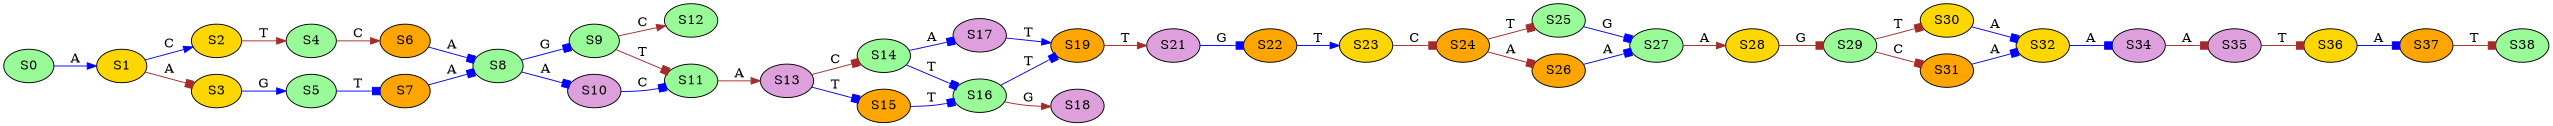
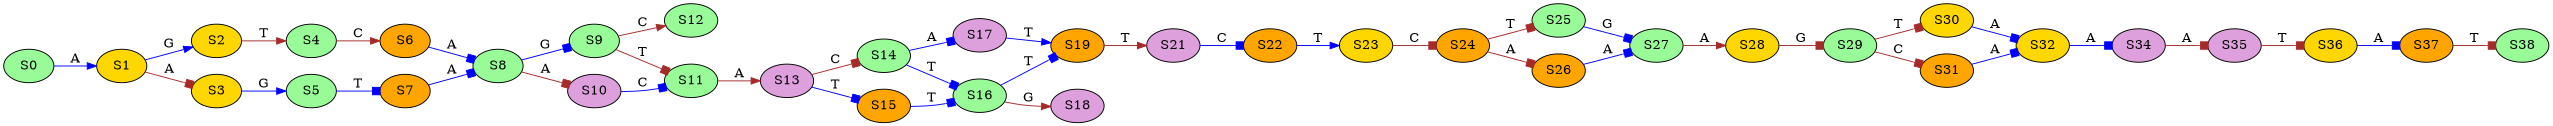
edge "S21" -> "S22": label "G" -> "C"
edge "S1" -> "S2": label "C" -> "G"
edge "S8" -> "S10": color blue -> brown
